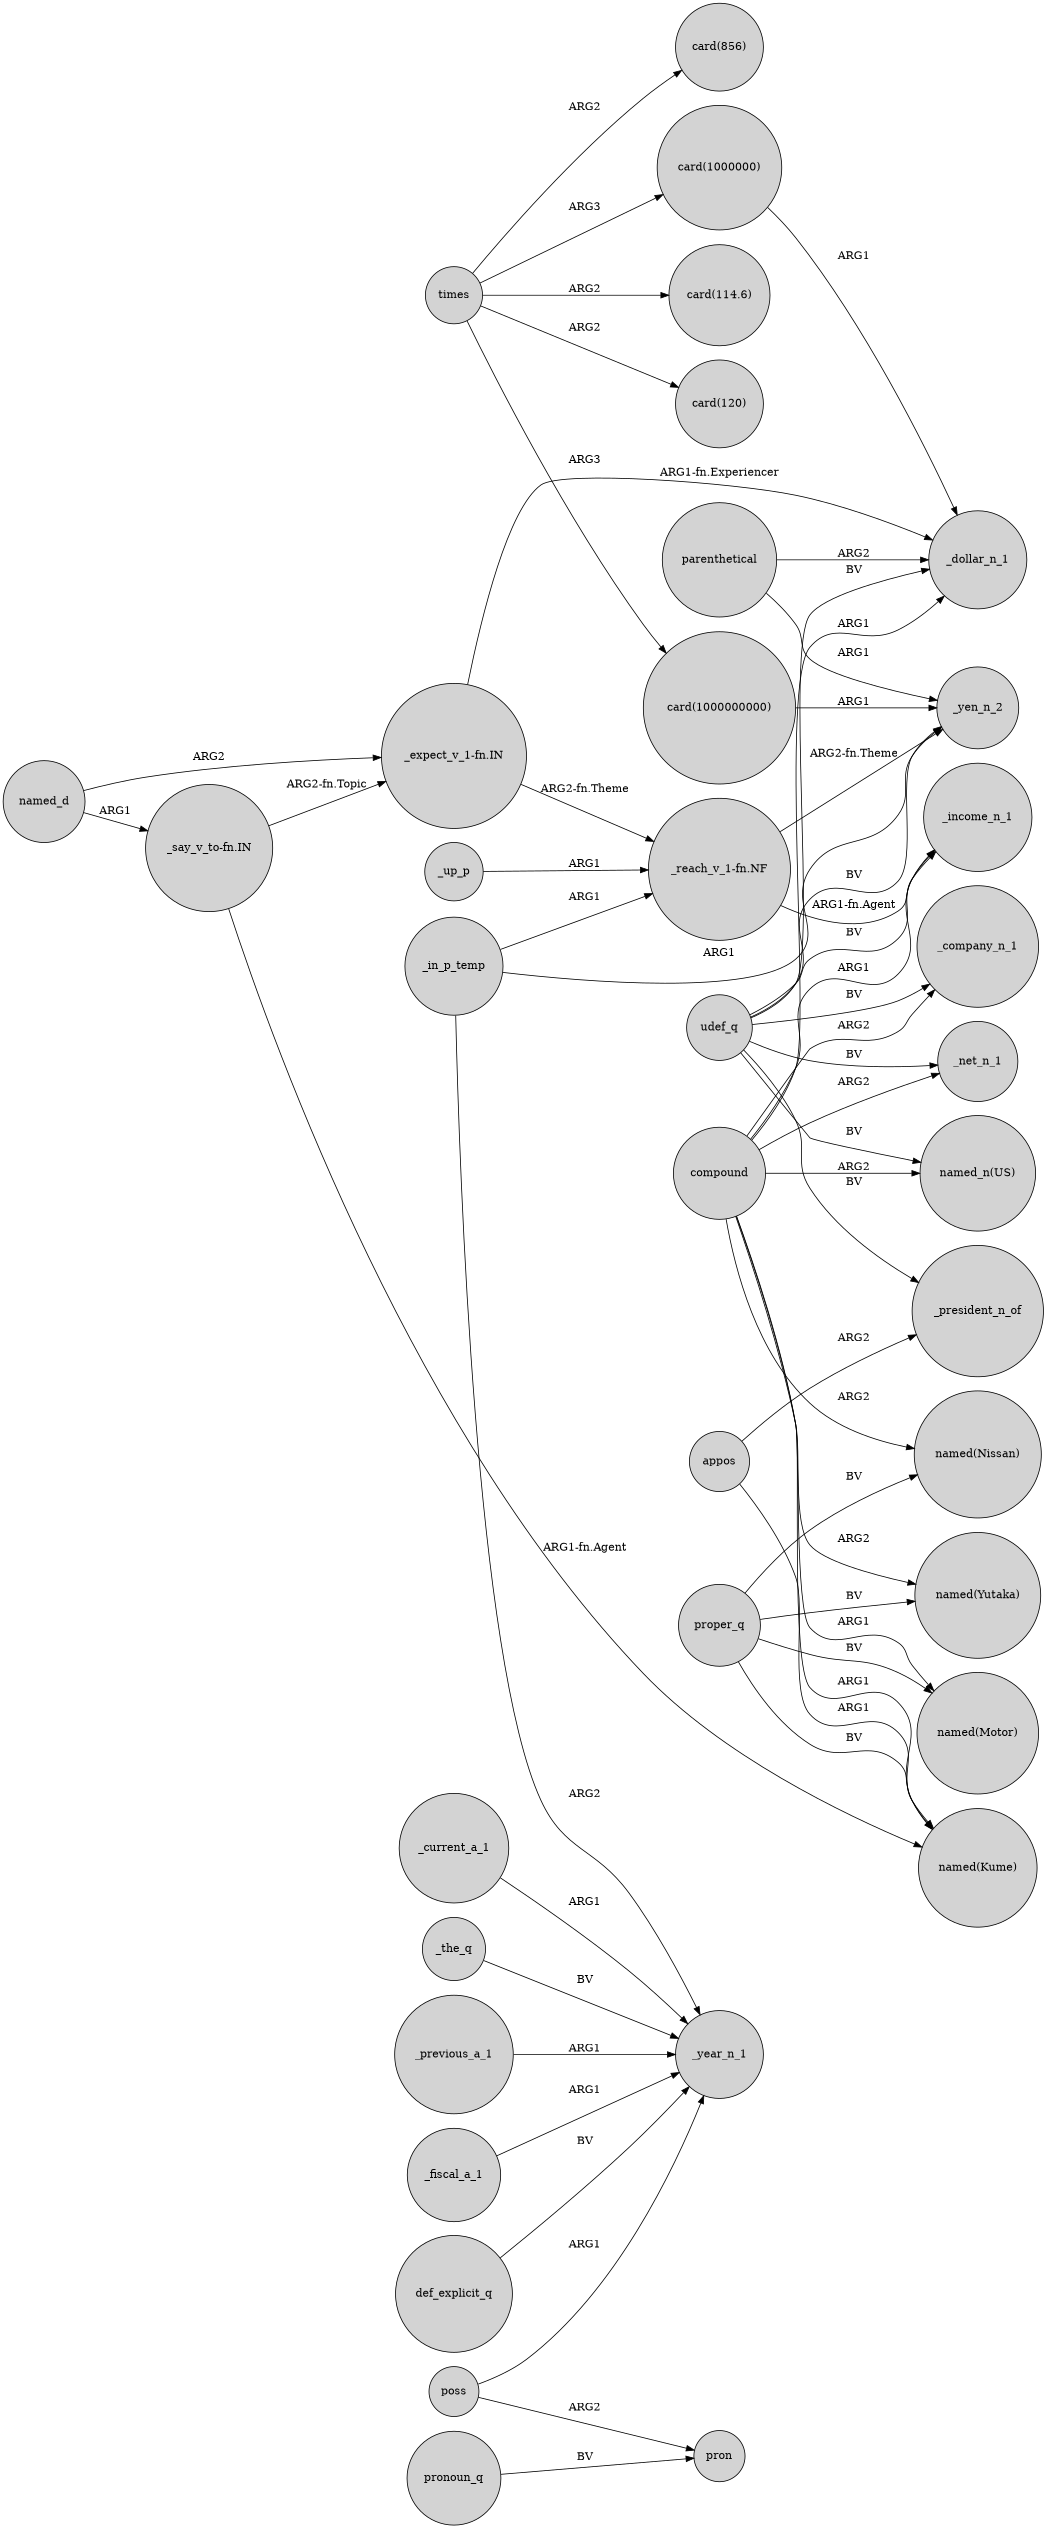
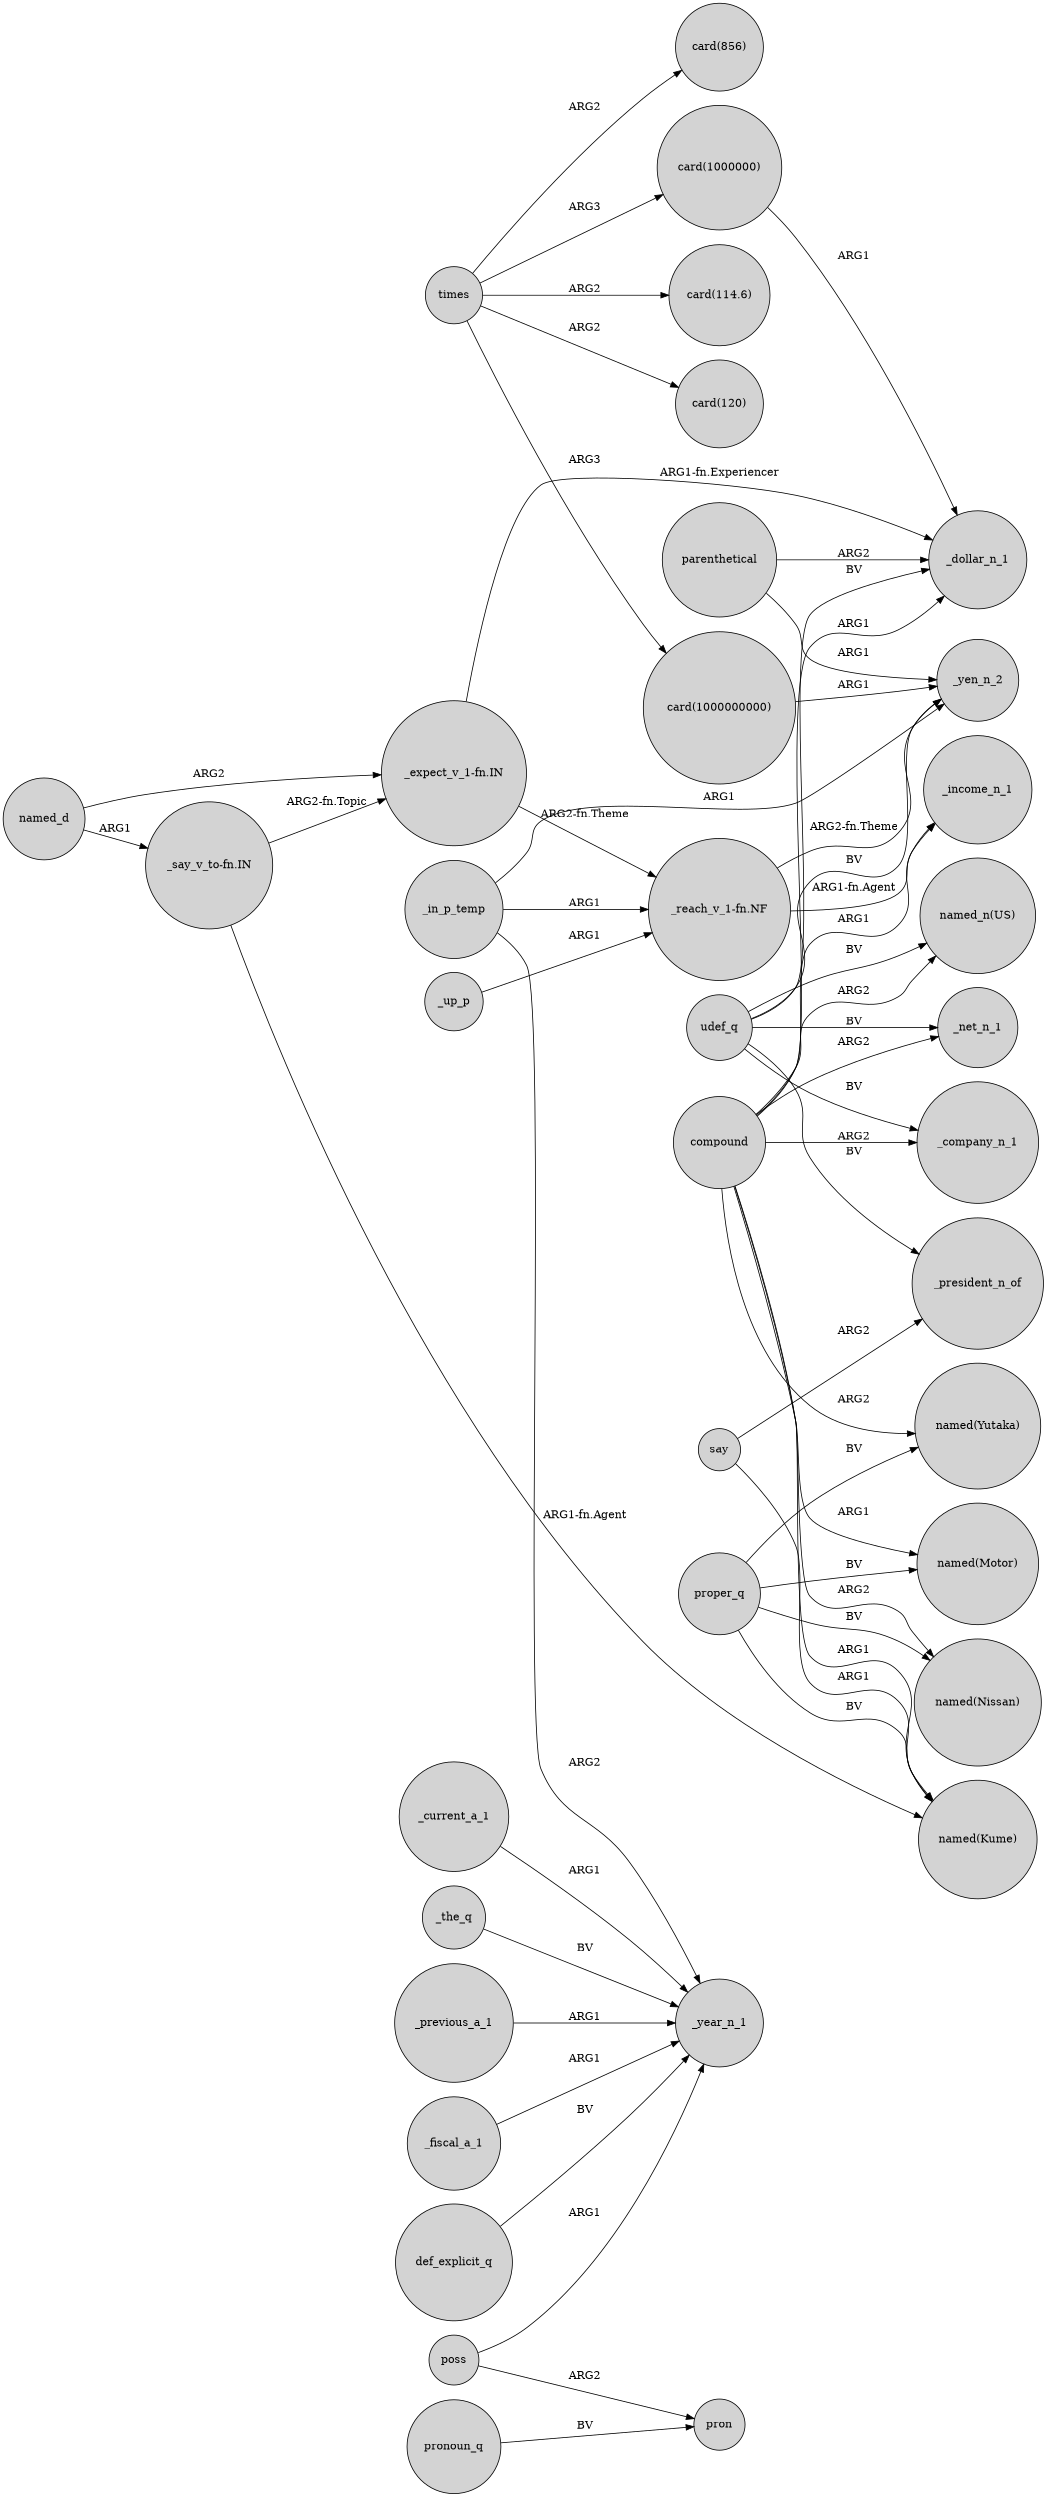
edge "udef_q" -> "_income_n_1": removed, label "BV"
node "appos": label "appos" -> "say"
